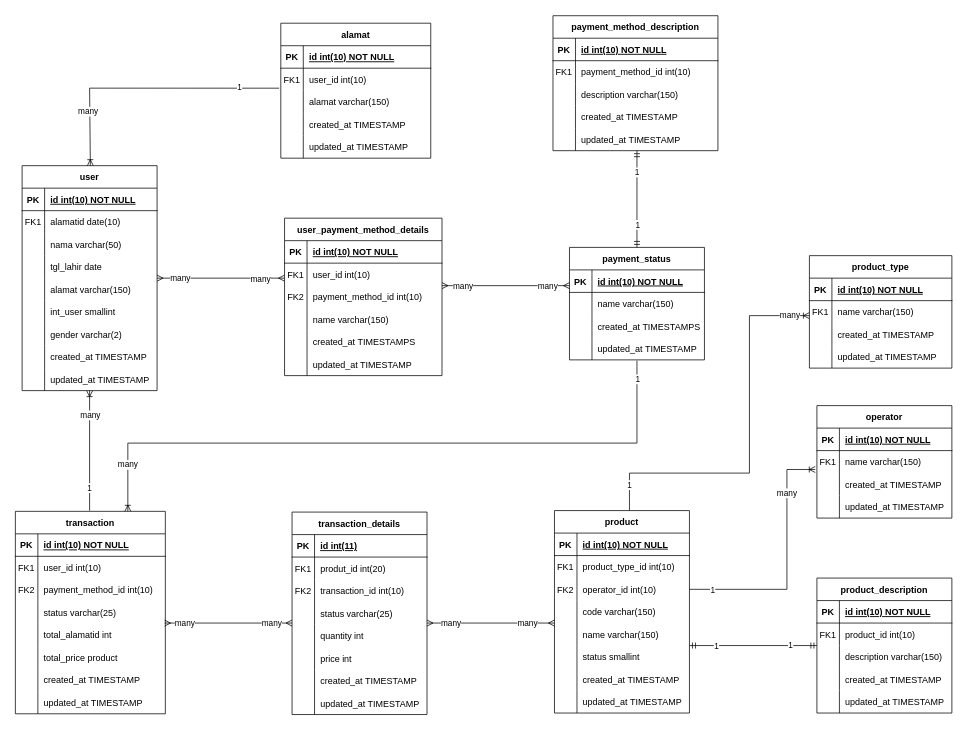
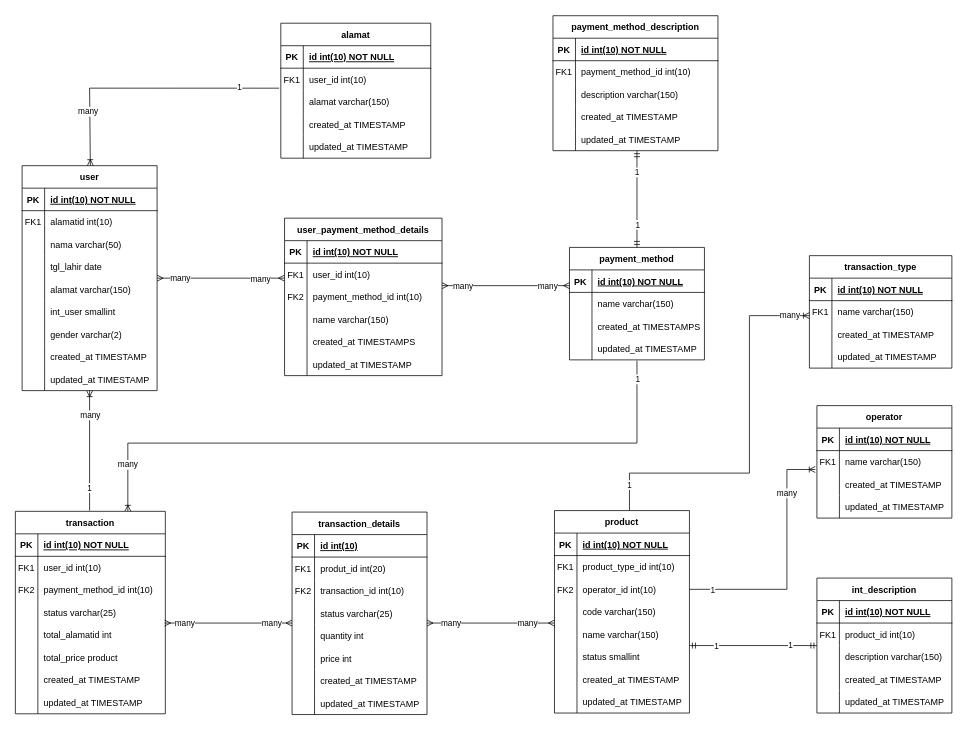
node "alamatid date(10)": label "alamatid date(10)" -> "alamatid int(10)"
node "payment_status": label "payment_status" -> "payment_method"
node "product_type": label "product_type" -> "transaction_type"
node "id int(11)": label "id int(11)" -> "id int(10)"
node "product_description": label "product_description" -> "int_description"
